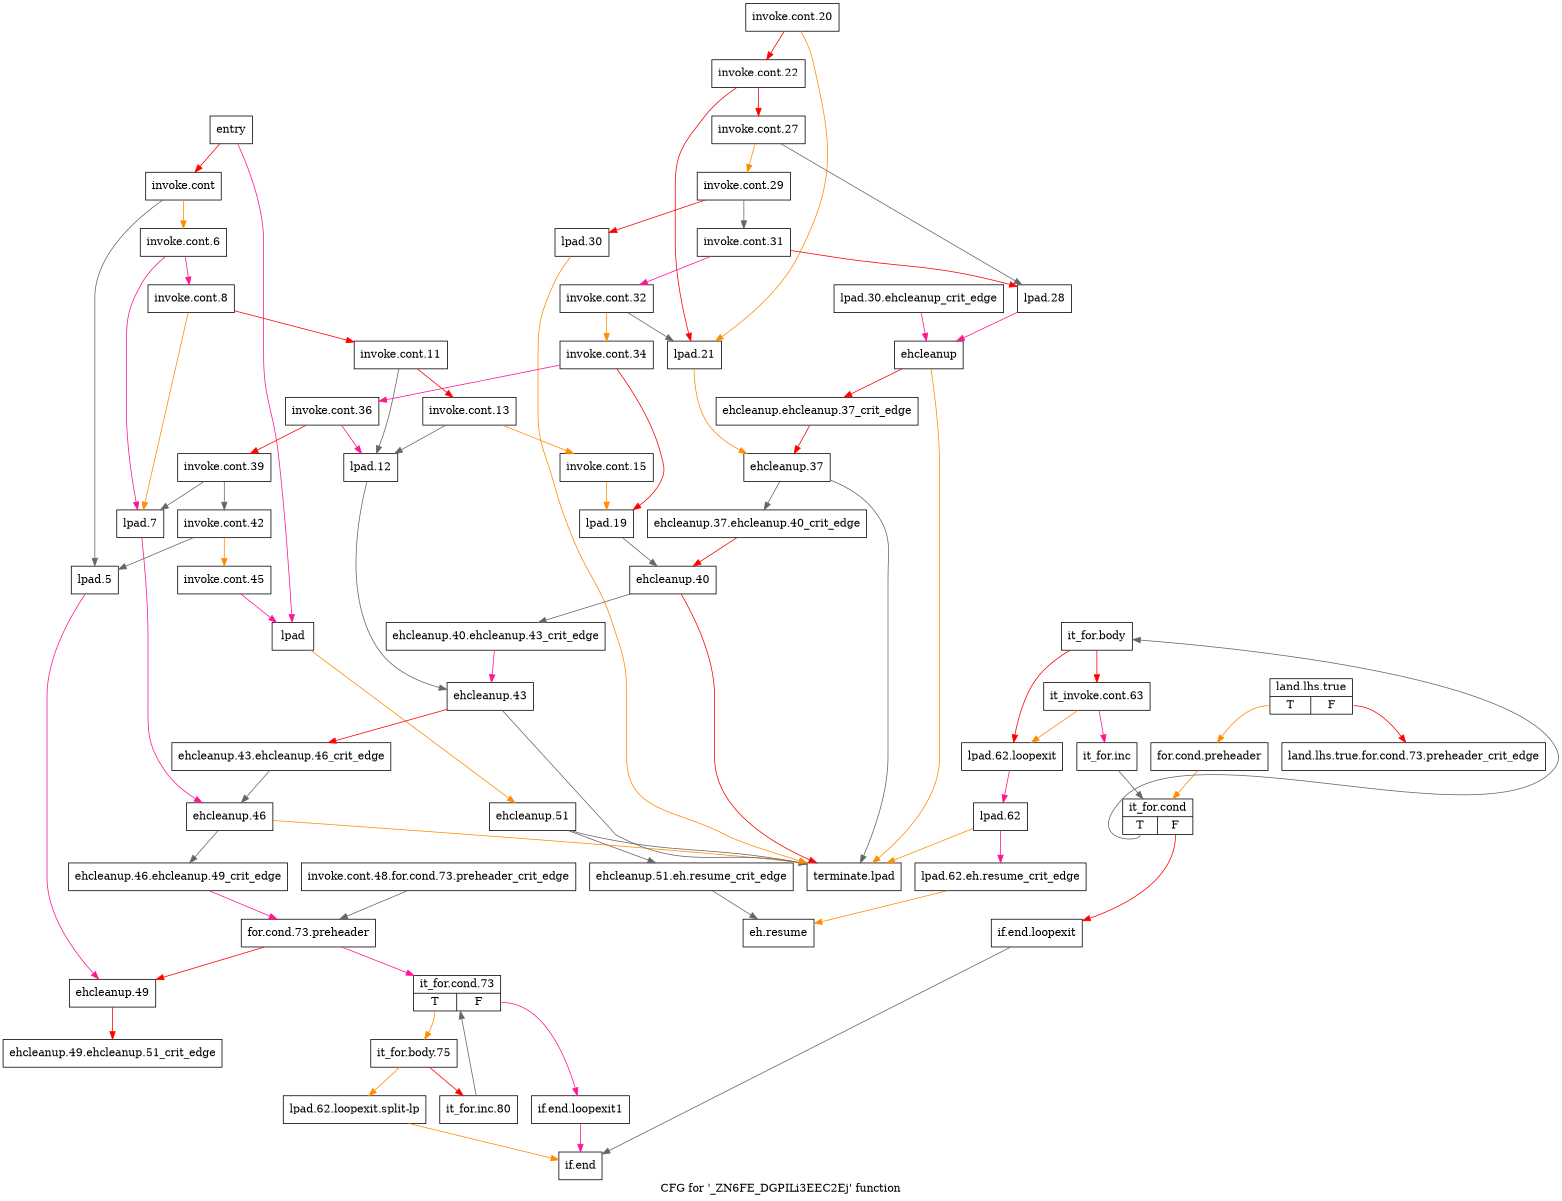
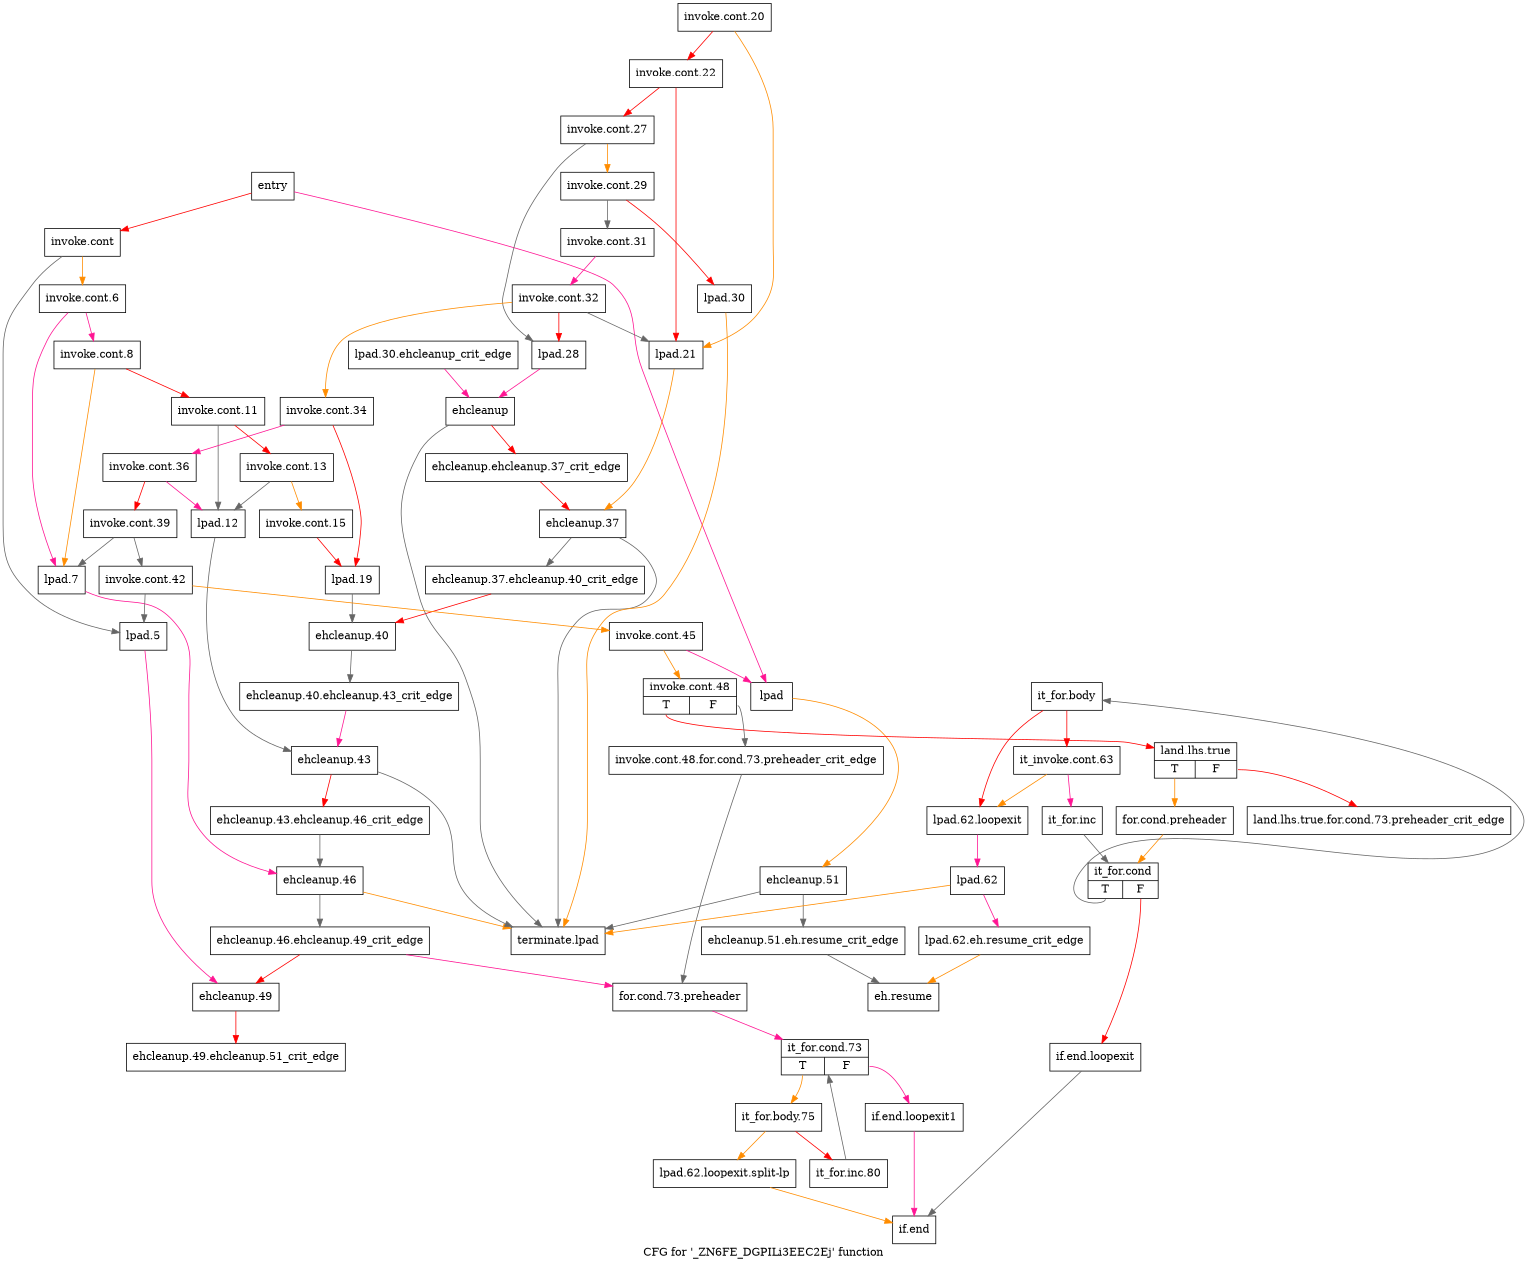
edge "invoke.cont.31" -> "lpad.28": now "invoke.cont.32" -> "lpad.28"
edge "invoke.cont.15" -> "lpad.19": color darkorange -> red
edge "ehcleanup" -> "terminate.lpad": color darkorange -> gray40
node "invoke.cont.48": added
edge "ehcleanup.40" -> "terminate.lpad": removed
edge "for.cond.73.preheader" -> "ehcleanup.49": now "ehcleanup.46.ehcleanup.49_crit_edge" -> "ehcleanup.49"
